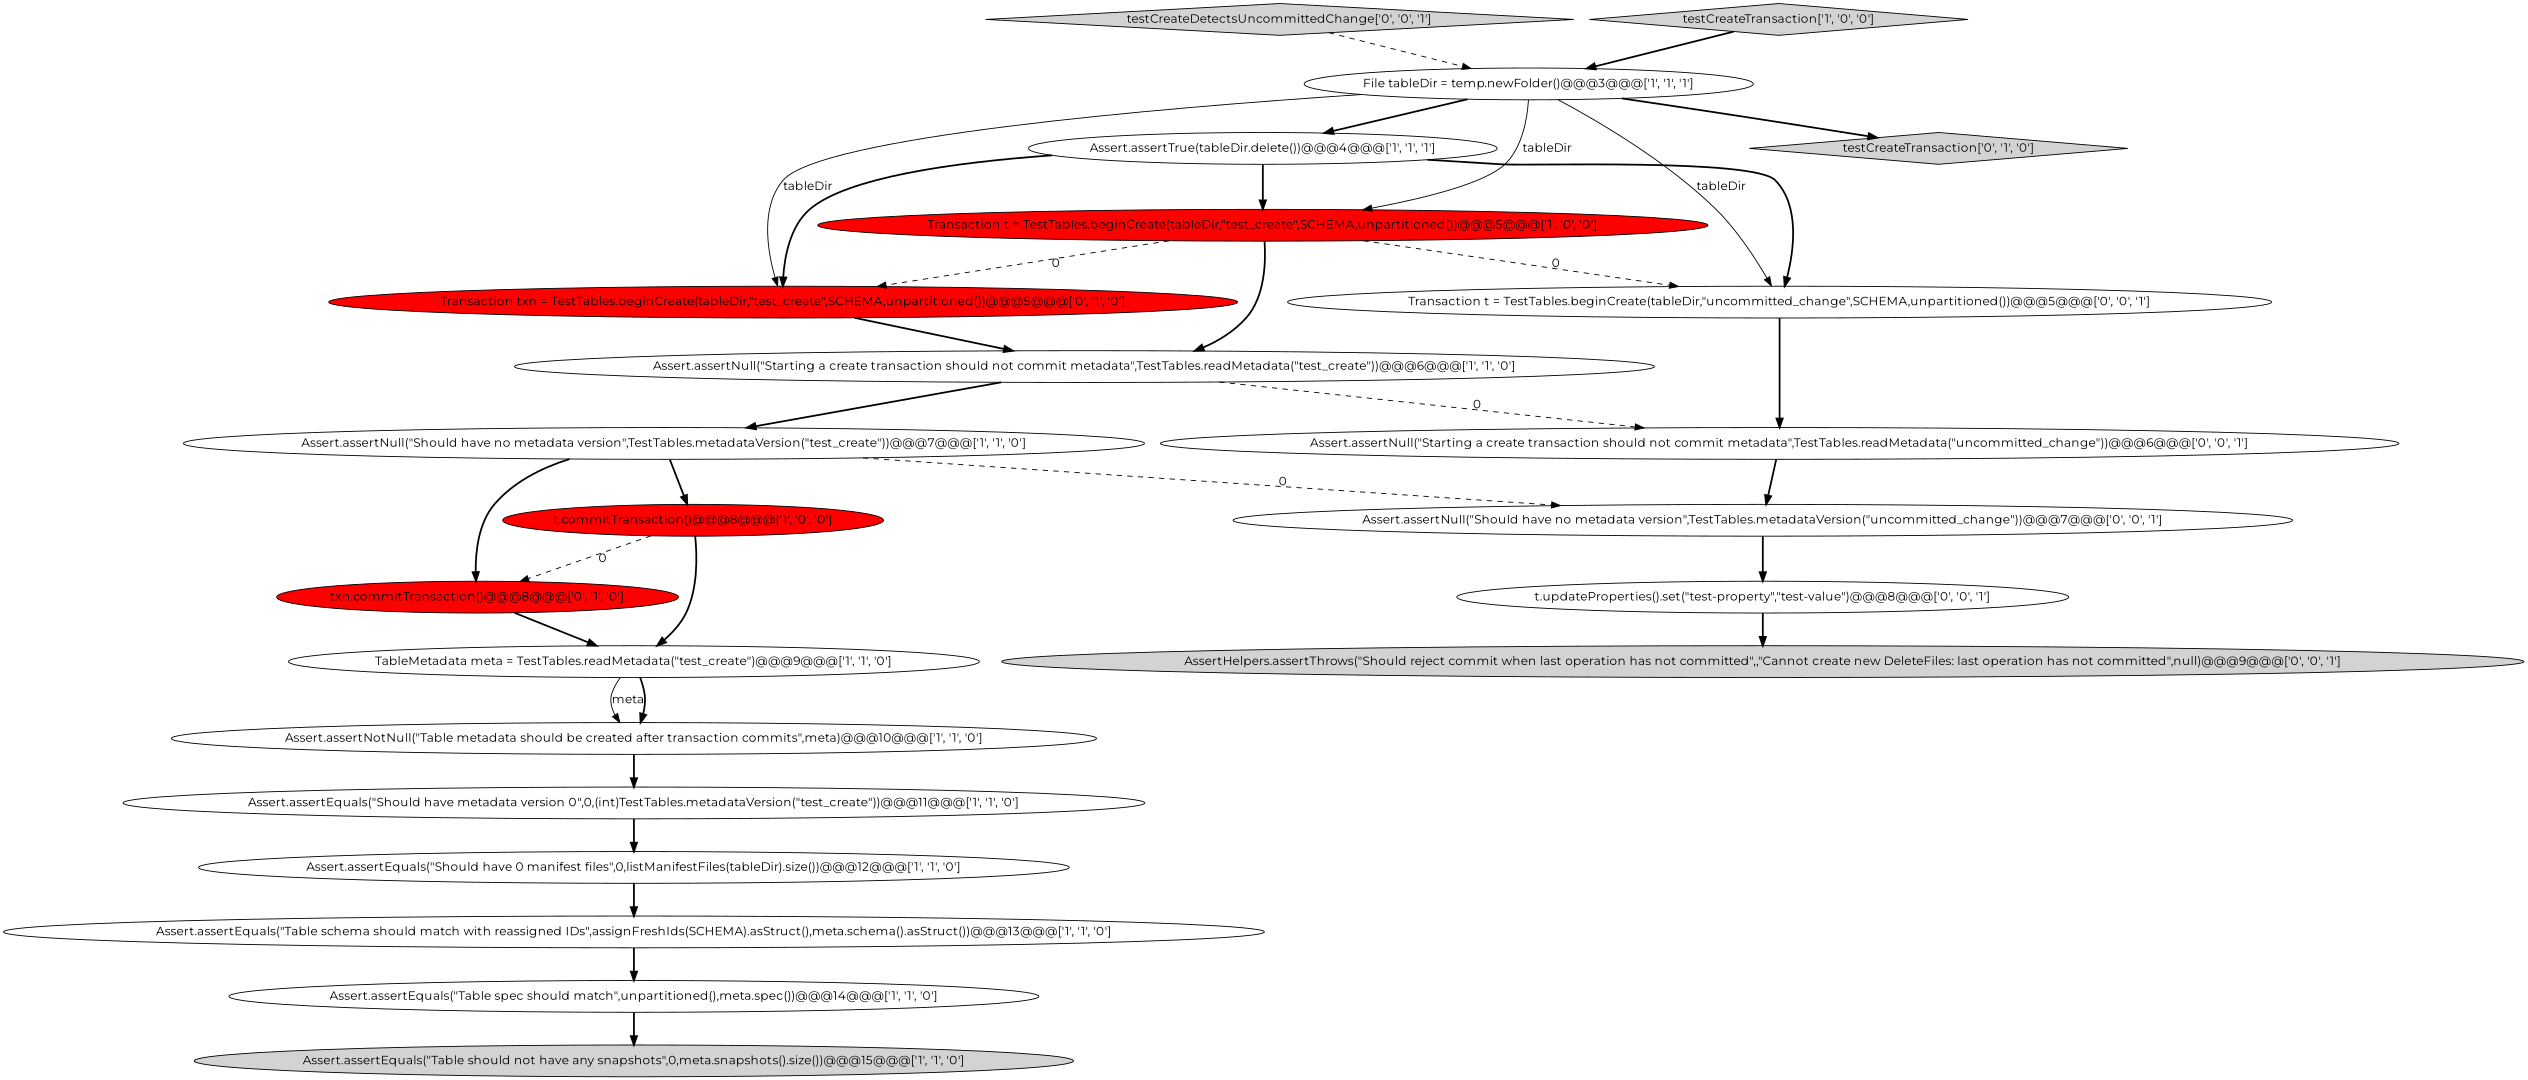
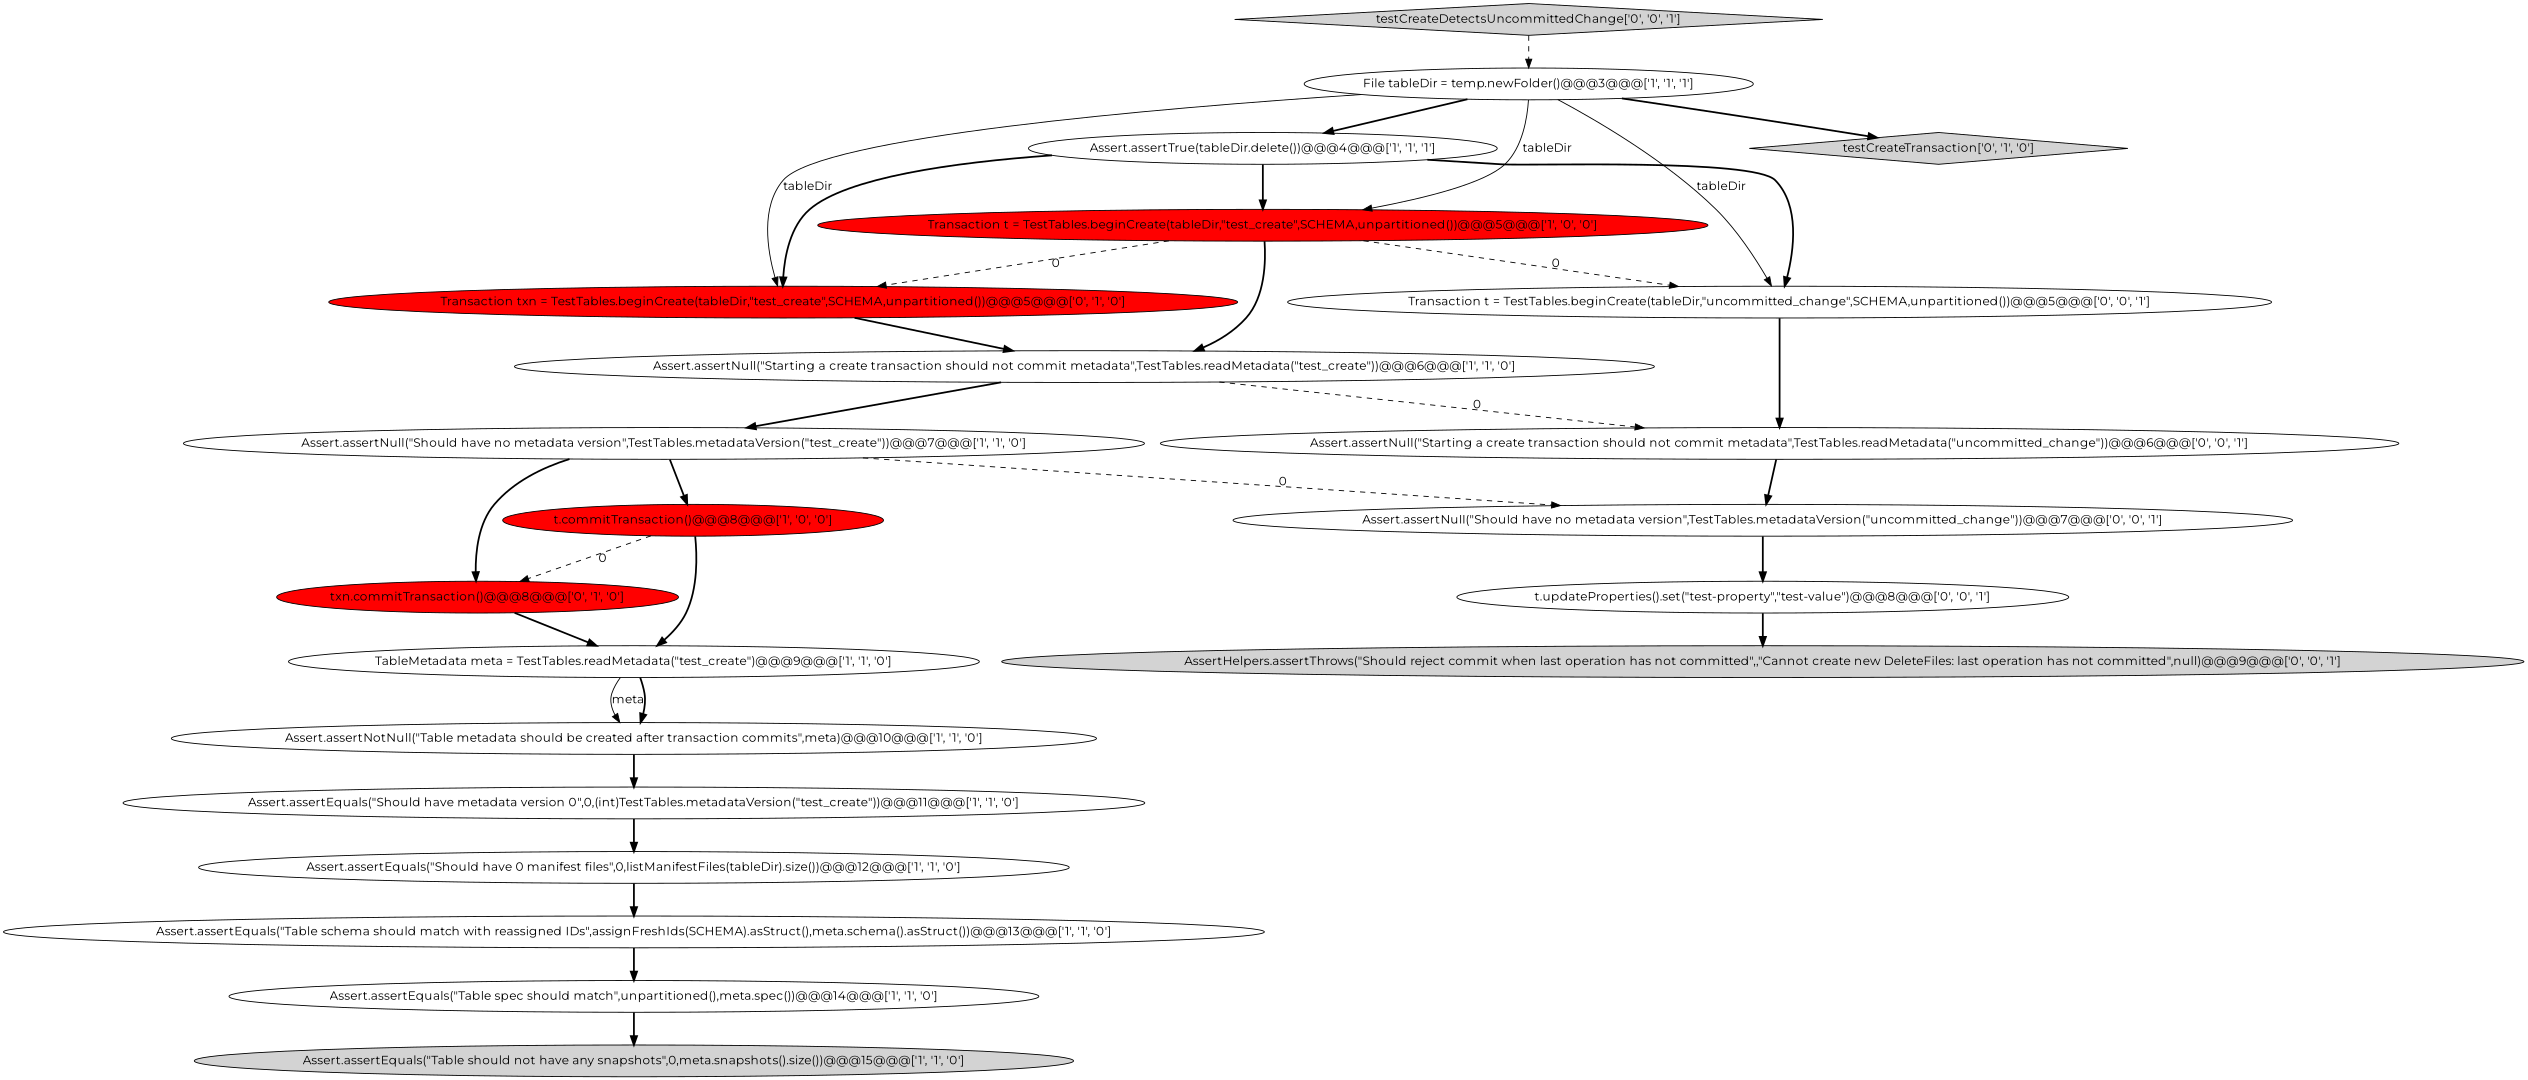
node "testCreateTransaction['1', '0', '0']": removed
